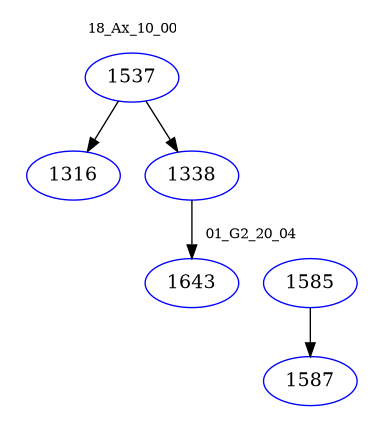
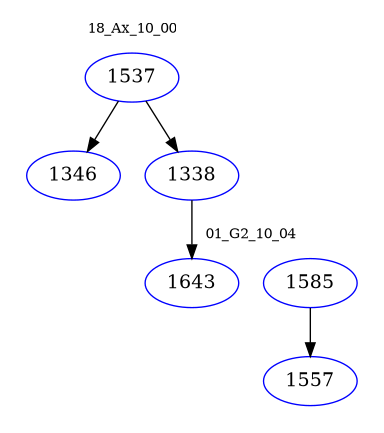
node "1316": label "1316" -> "1346"
cluster "01_G2_20_04": label "01_G2_20_04" -> "01_G2_10_04"
node "1587": label "1587" -> "1557"
